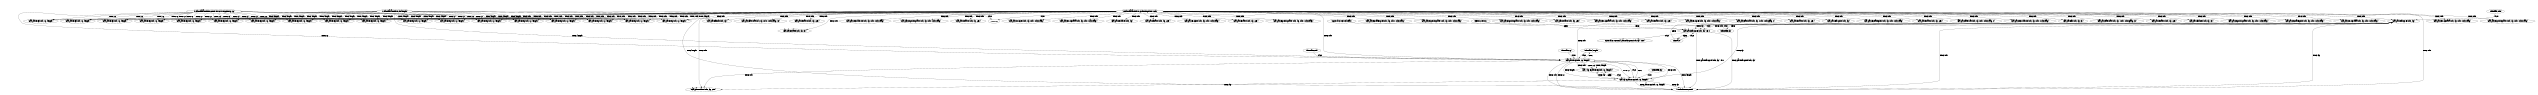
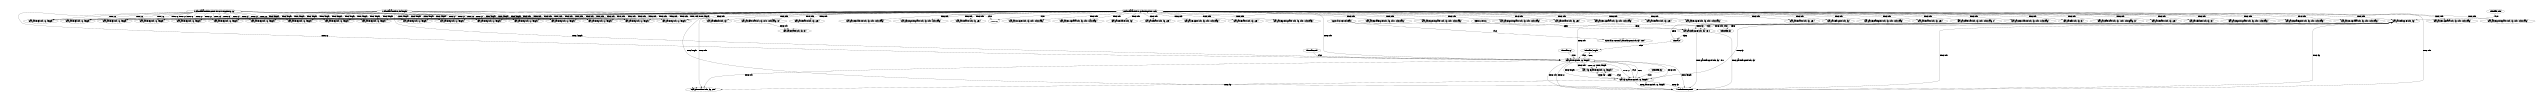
edge "(MethodParameterIn,options_options *ndo)" -> "(Call,parsestatfs(ndo, dp, v3))": now "(Call,parseattrstat(ndo, dp, ndo->ndo_vflag, v3))" -> "(Call,parsestatfs(ndo, dp, v3))"
node "(Call,parseattrstat(ndo, dp, !ndo->ndo_qflag, 0))": removed
edge "(Call,parsediropres(ndo, dp) != 0)" -> "(ControlStructure,if (parsediropres(ndo, dp) != 0))": now "(ControlStructure,break;)" -> "(ControlStructure,if (parsediropres(ndo, dp) != 0))"
edge "(Literal,0)" -> "(Call,parsediropres(ndo, dp) != 0)": now "(Literal,0)" -> "(Identifier,length)"
